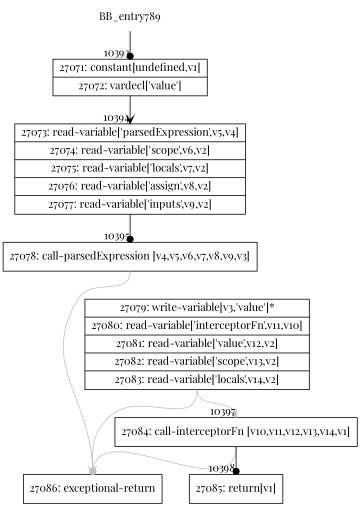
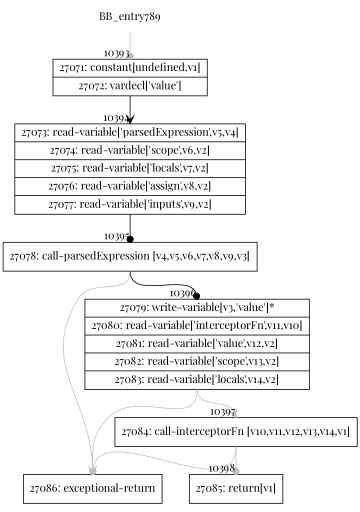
edge "BB_entry789" -> "27071: constant[undefined,v1]": color black -> gray
edge "27078: call-parsedExpression [v4,v5,v6,v7,v8,v9,v3]" -> "27079: write-variable[v3,'value']*": added
edge "27084: call-interceptorFn [v10,v11,v12,v13,v14,v1]" -> "27085: return[v1]": color black -> gray
